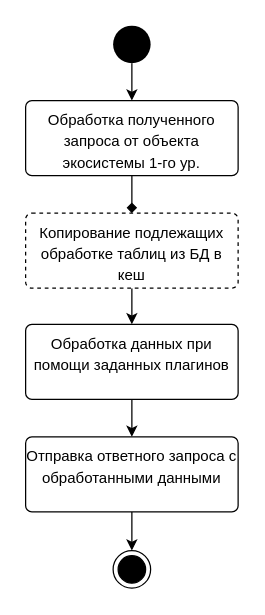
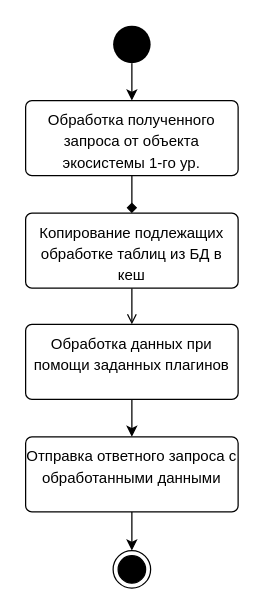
node "Копирование подлежащих обработке таблиц из БД в кеш": style dashed -> solid
edge "Копирование подлежащих обработке таблиц из БД в кеш" -> "Обработка данных при помощи заданных плагинов": arrowhead classic -> open
